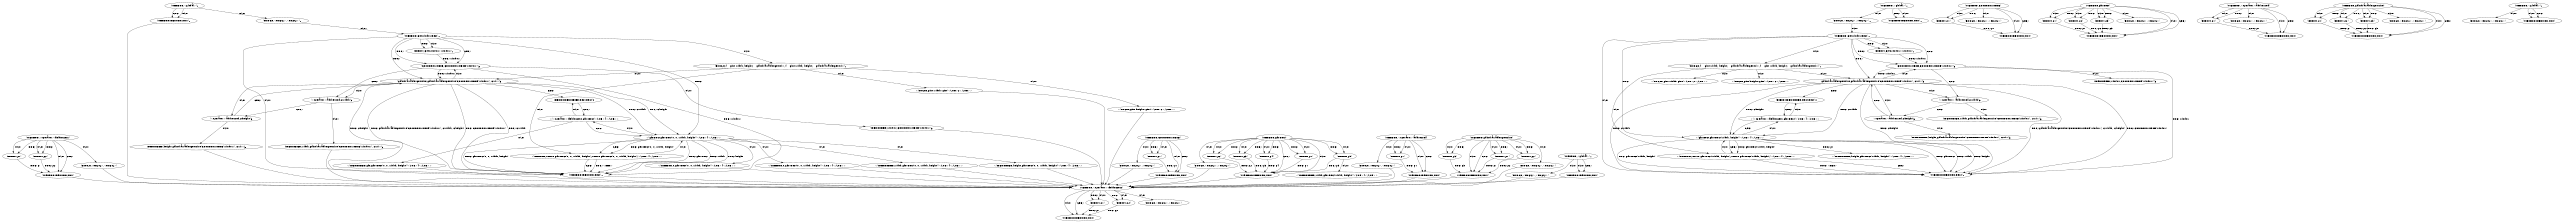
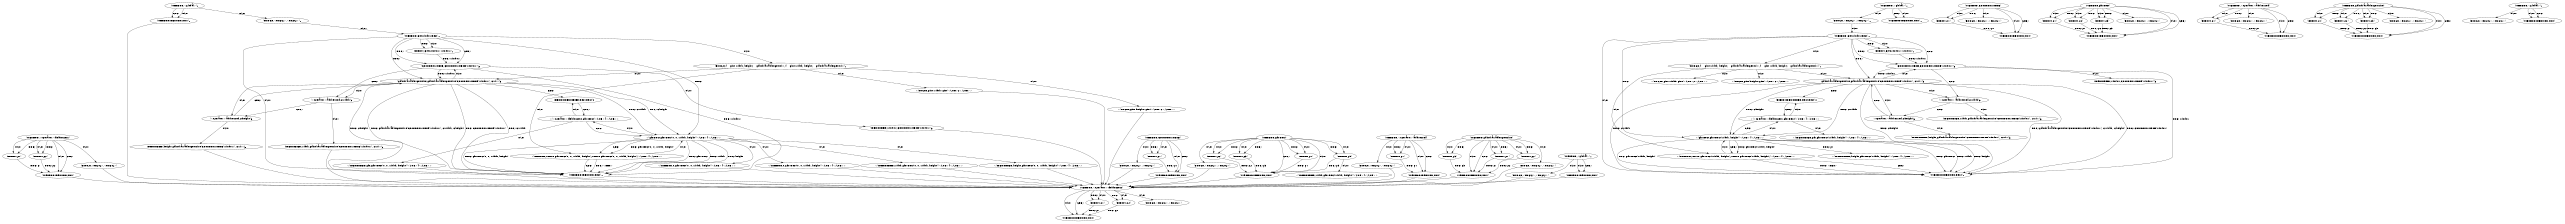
node "<(IDENTIFIER,gfx,gfx::Rect(width, height))<SUB>4</SUB>>": added
node "(PARAM,p4)": removed
